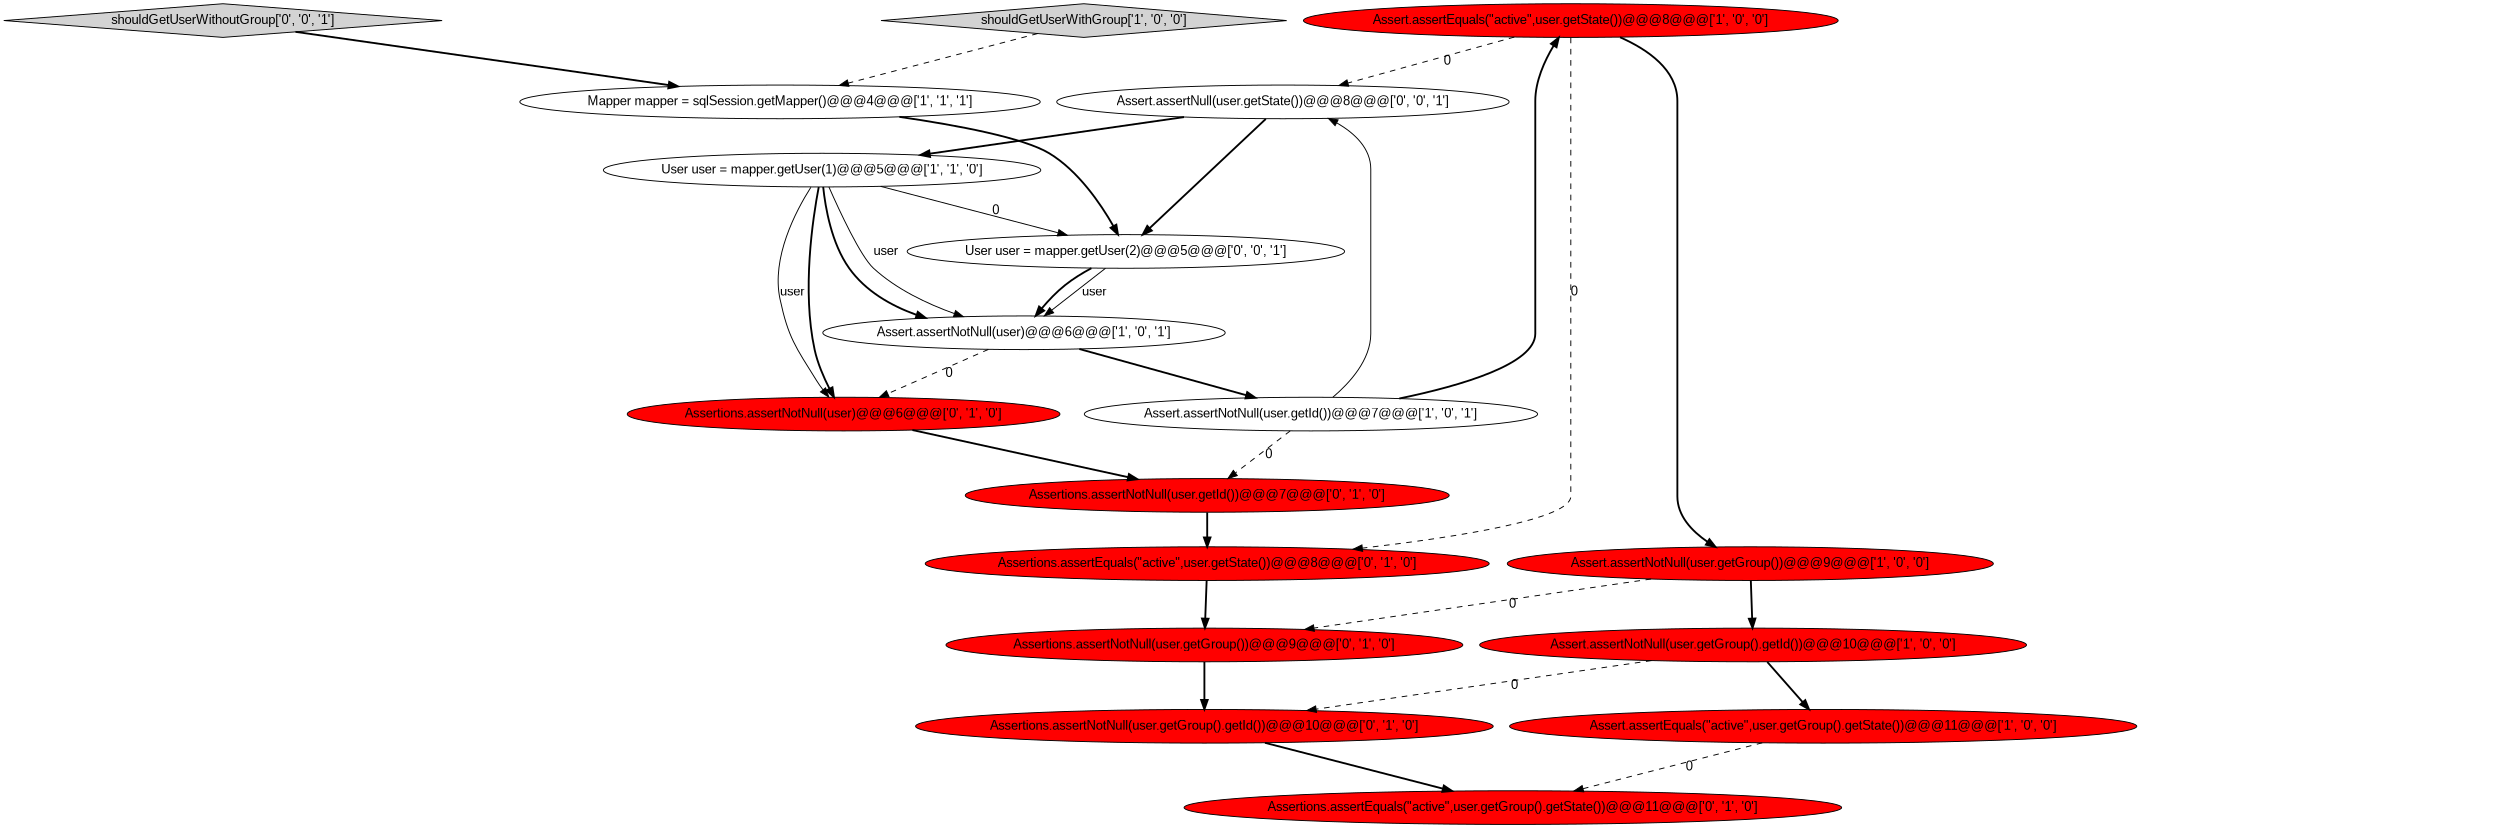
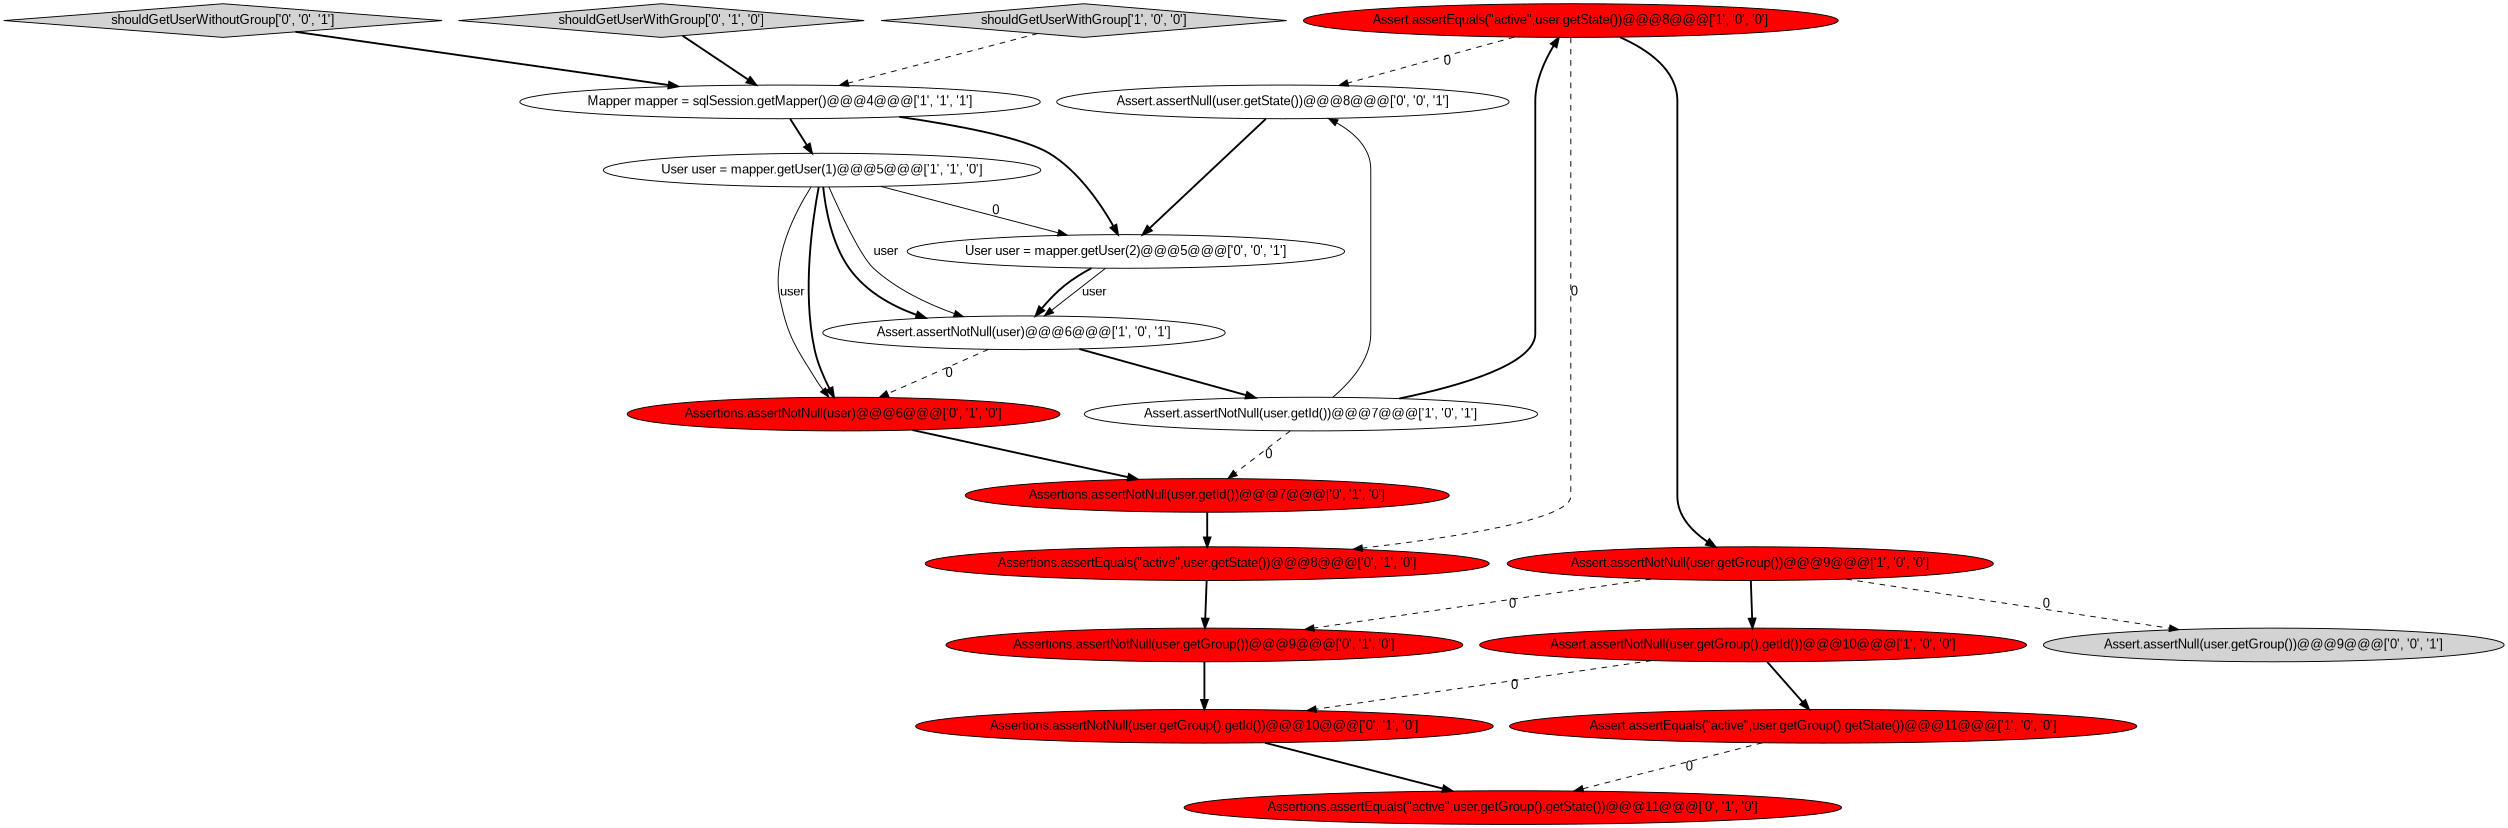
node "shouldGetUserWithGroup['0', '1', '0']": added
edge "Assert.assertNull(user.getState())@@@8@@@['0', '0', '1']" -> "User user = mapper.getUser(1)@@@5@@@['1', '1', '0']": now "Mapper mapper = sqlSession.getMapper()@@@4@@@['1', '1', '1']" -> "User user = mapper.getUser(1)@@@5@@@['1', '1', '0']"
node "Assert.assertNull(user.getGroup())@@@9@@@['0', '0', '1']": added
